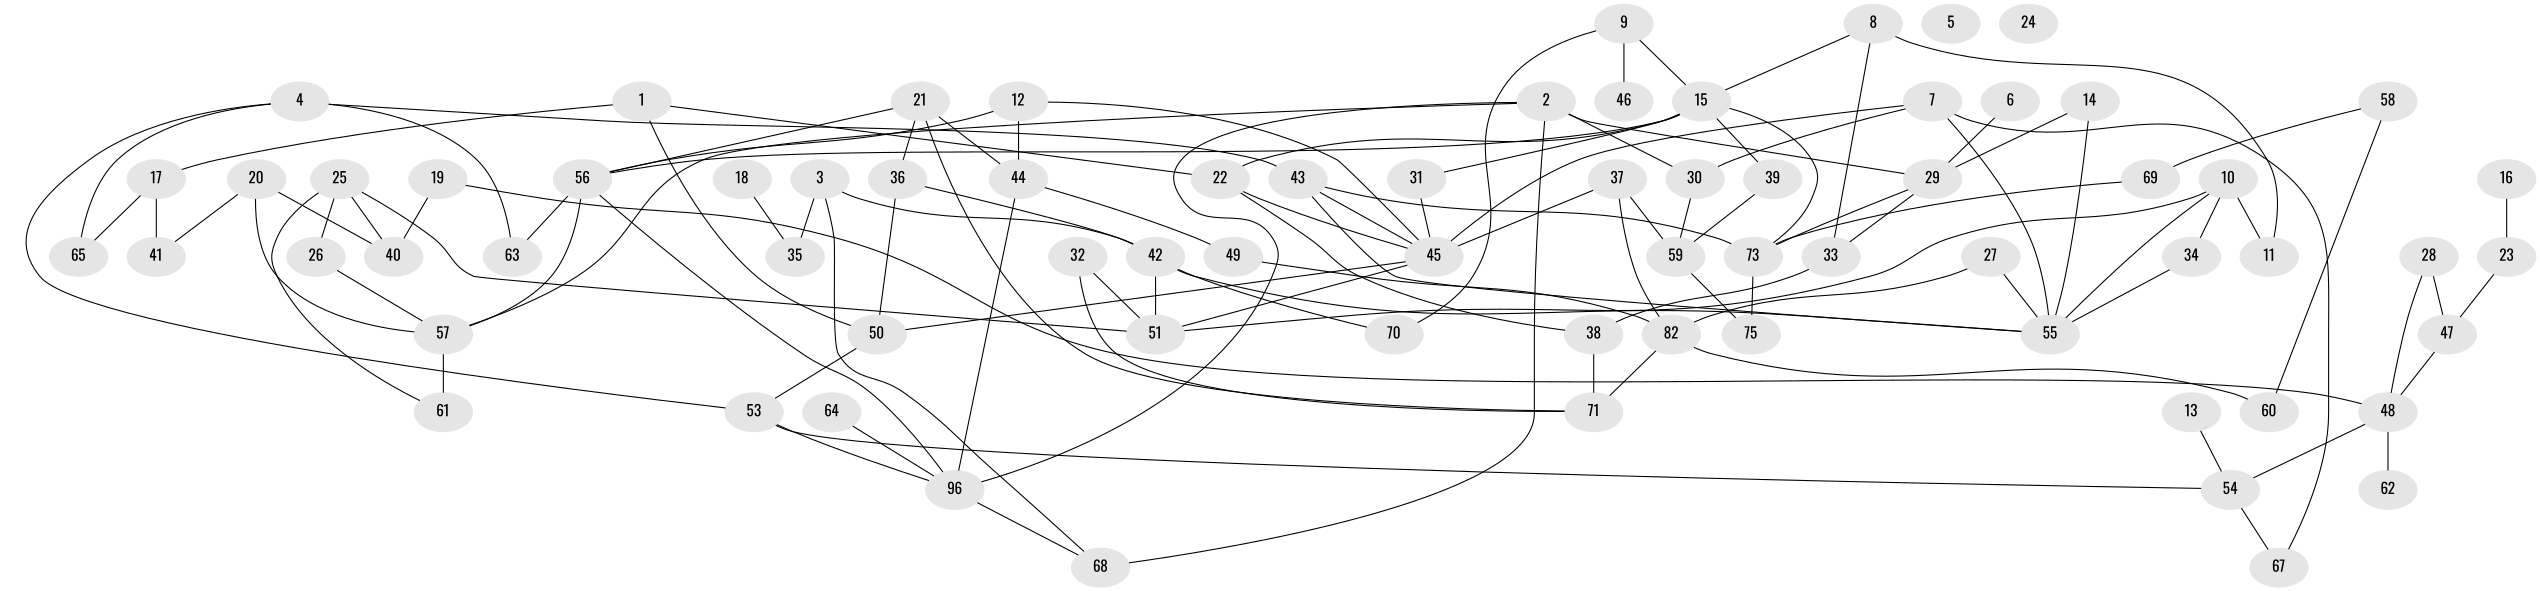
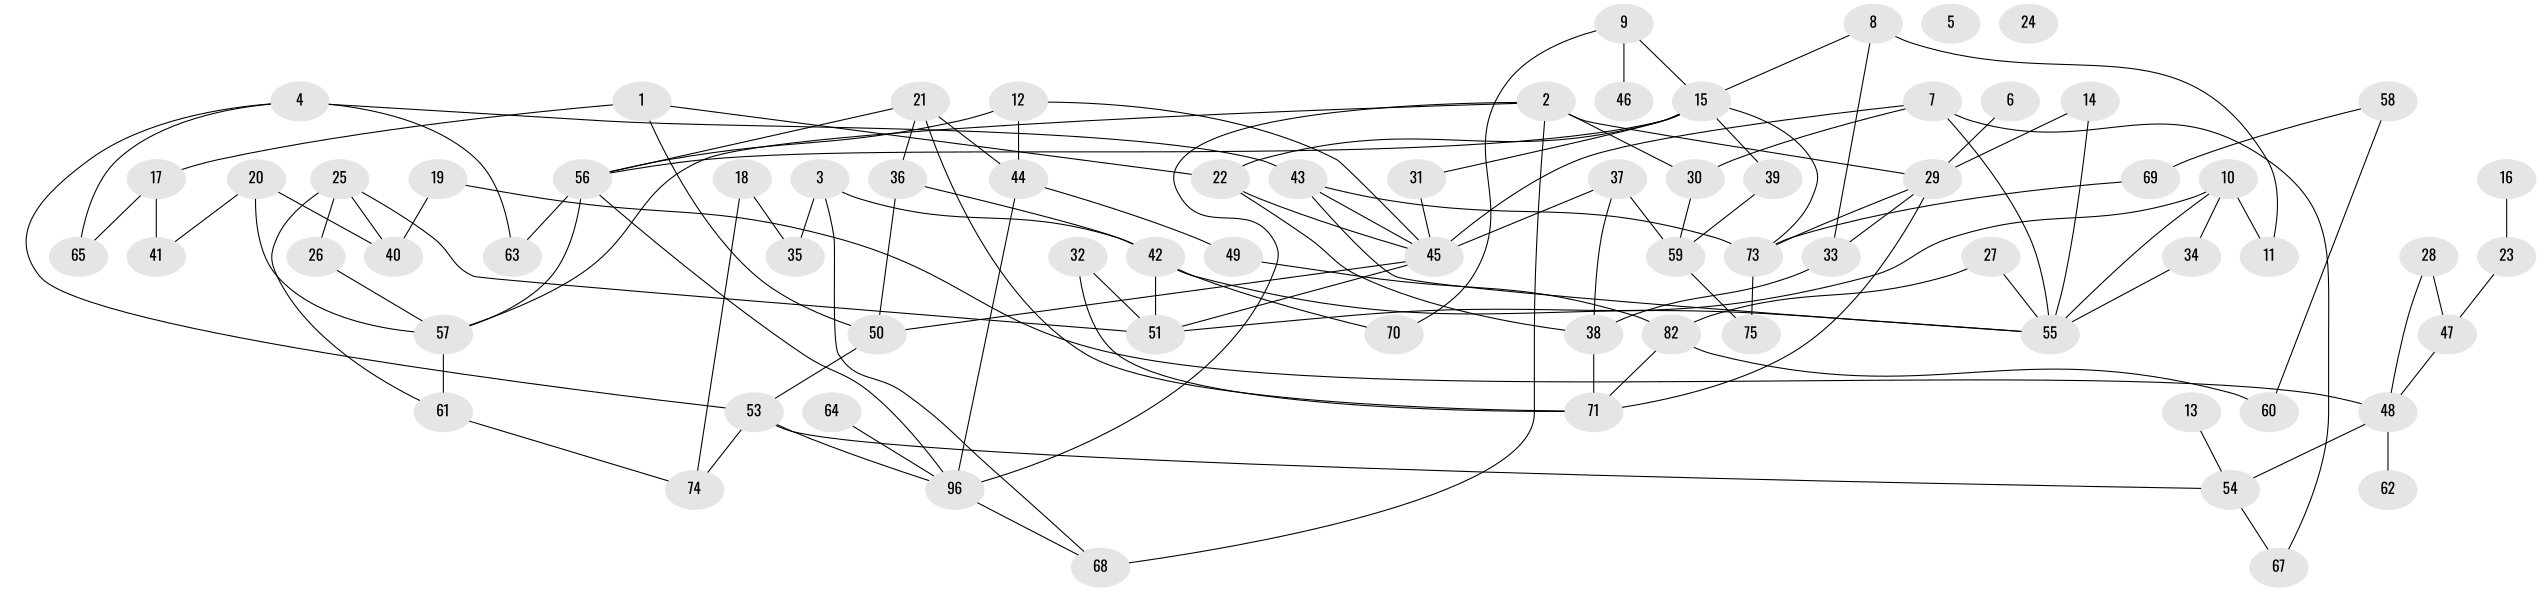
edge "37" -- "82": now "37" -- "38"
edge "29" -- "71": added
node "74": added
